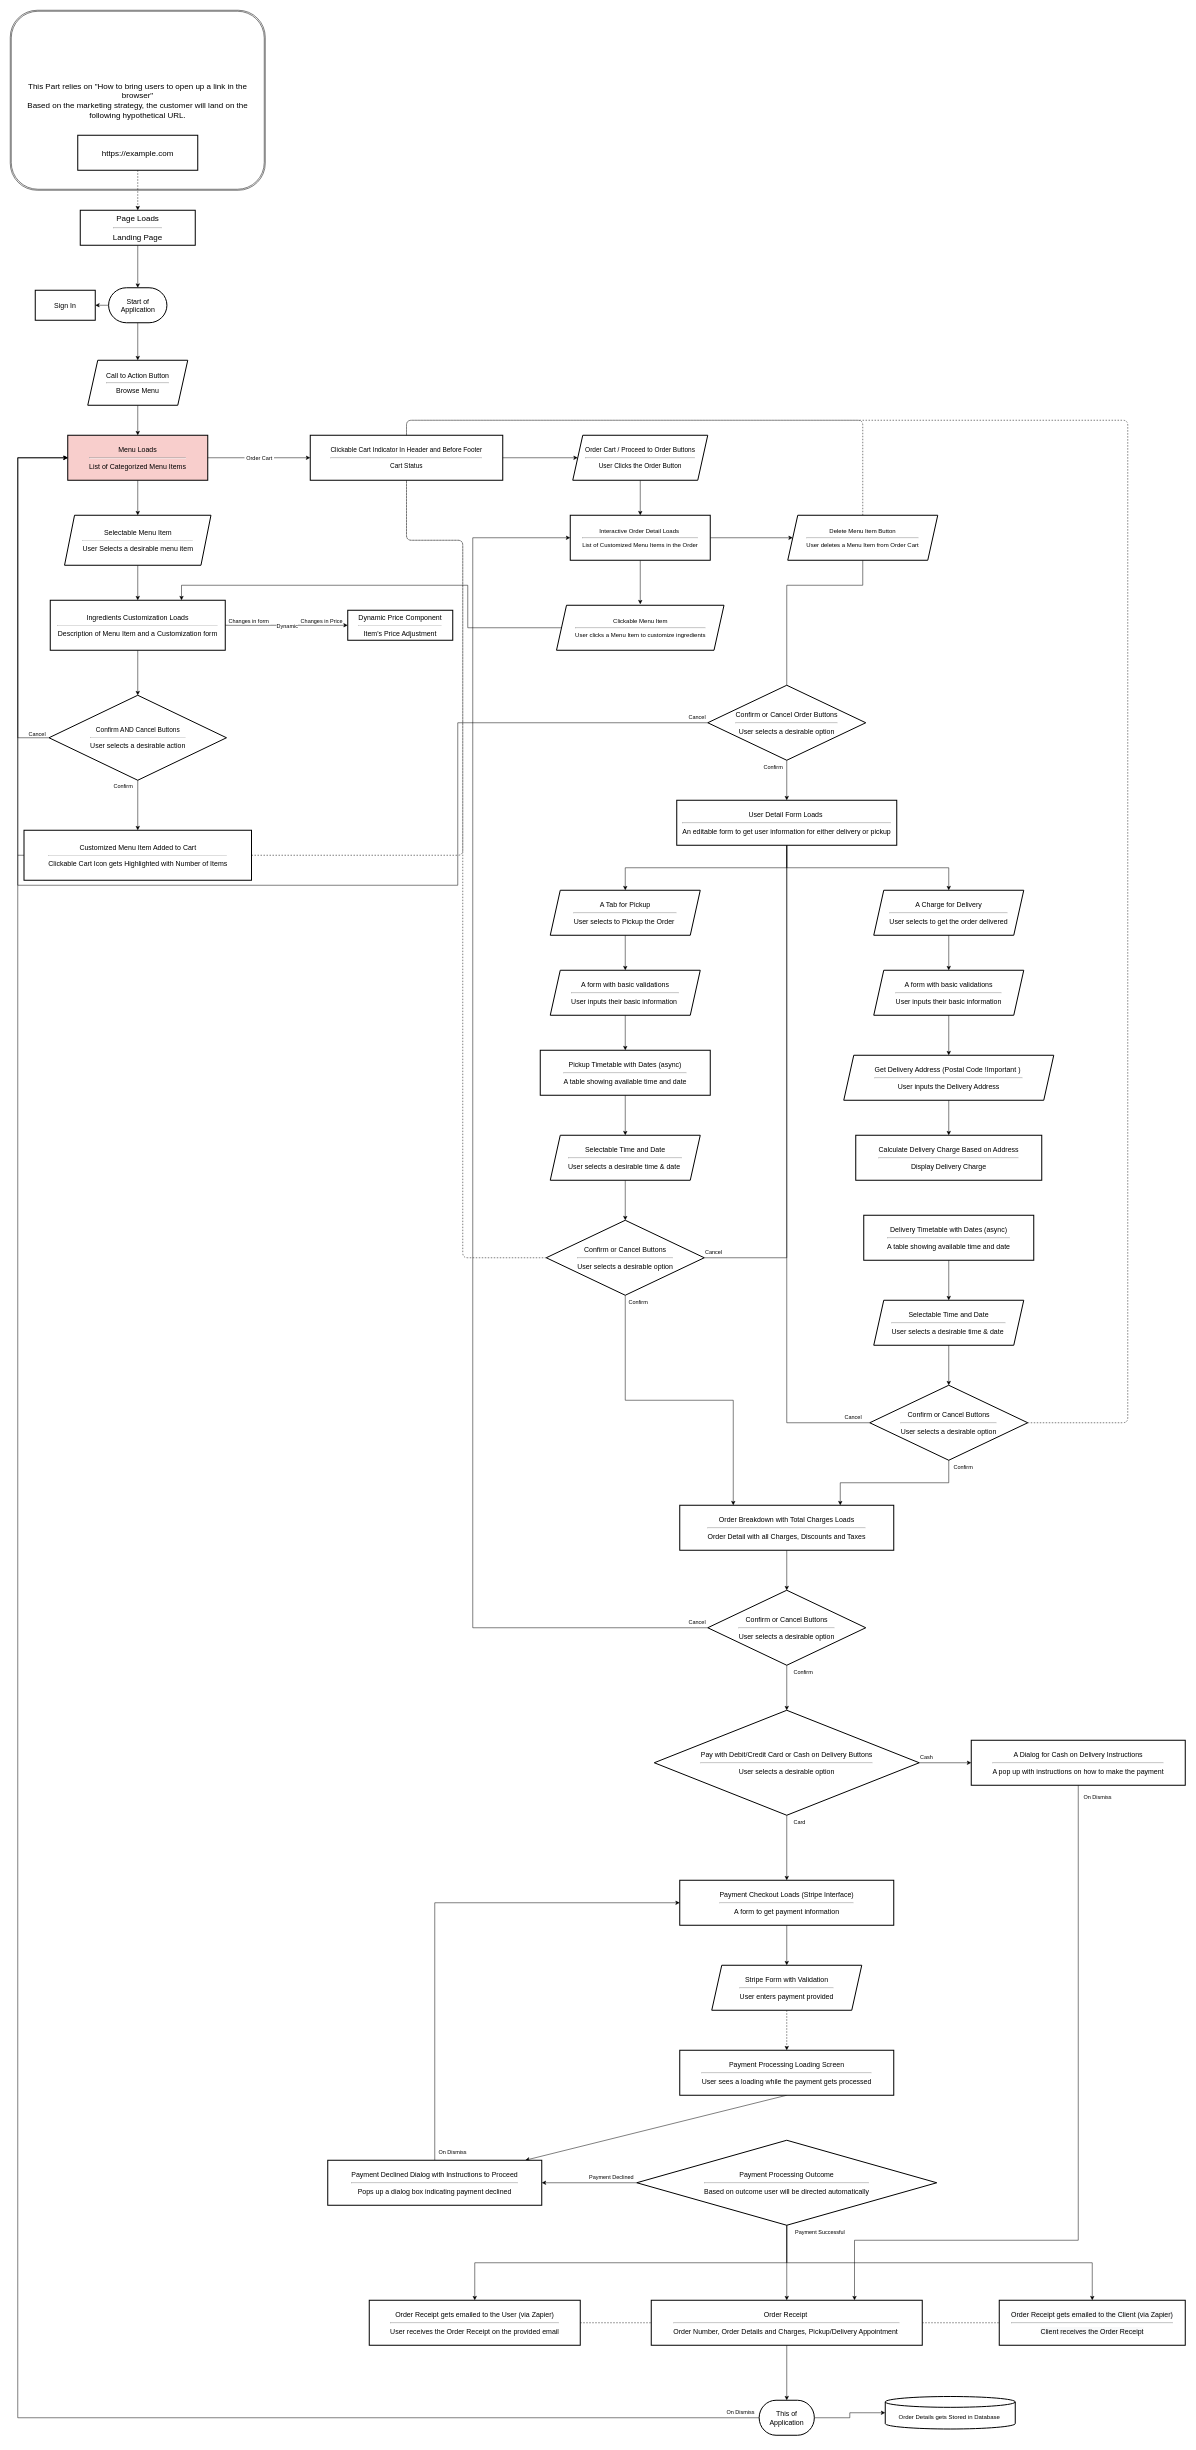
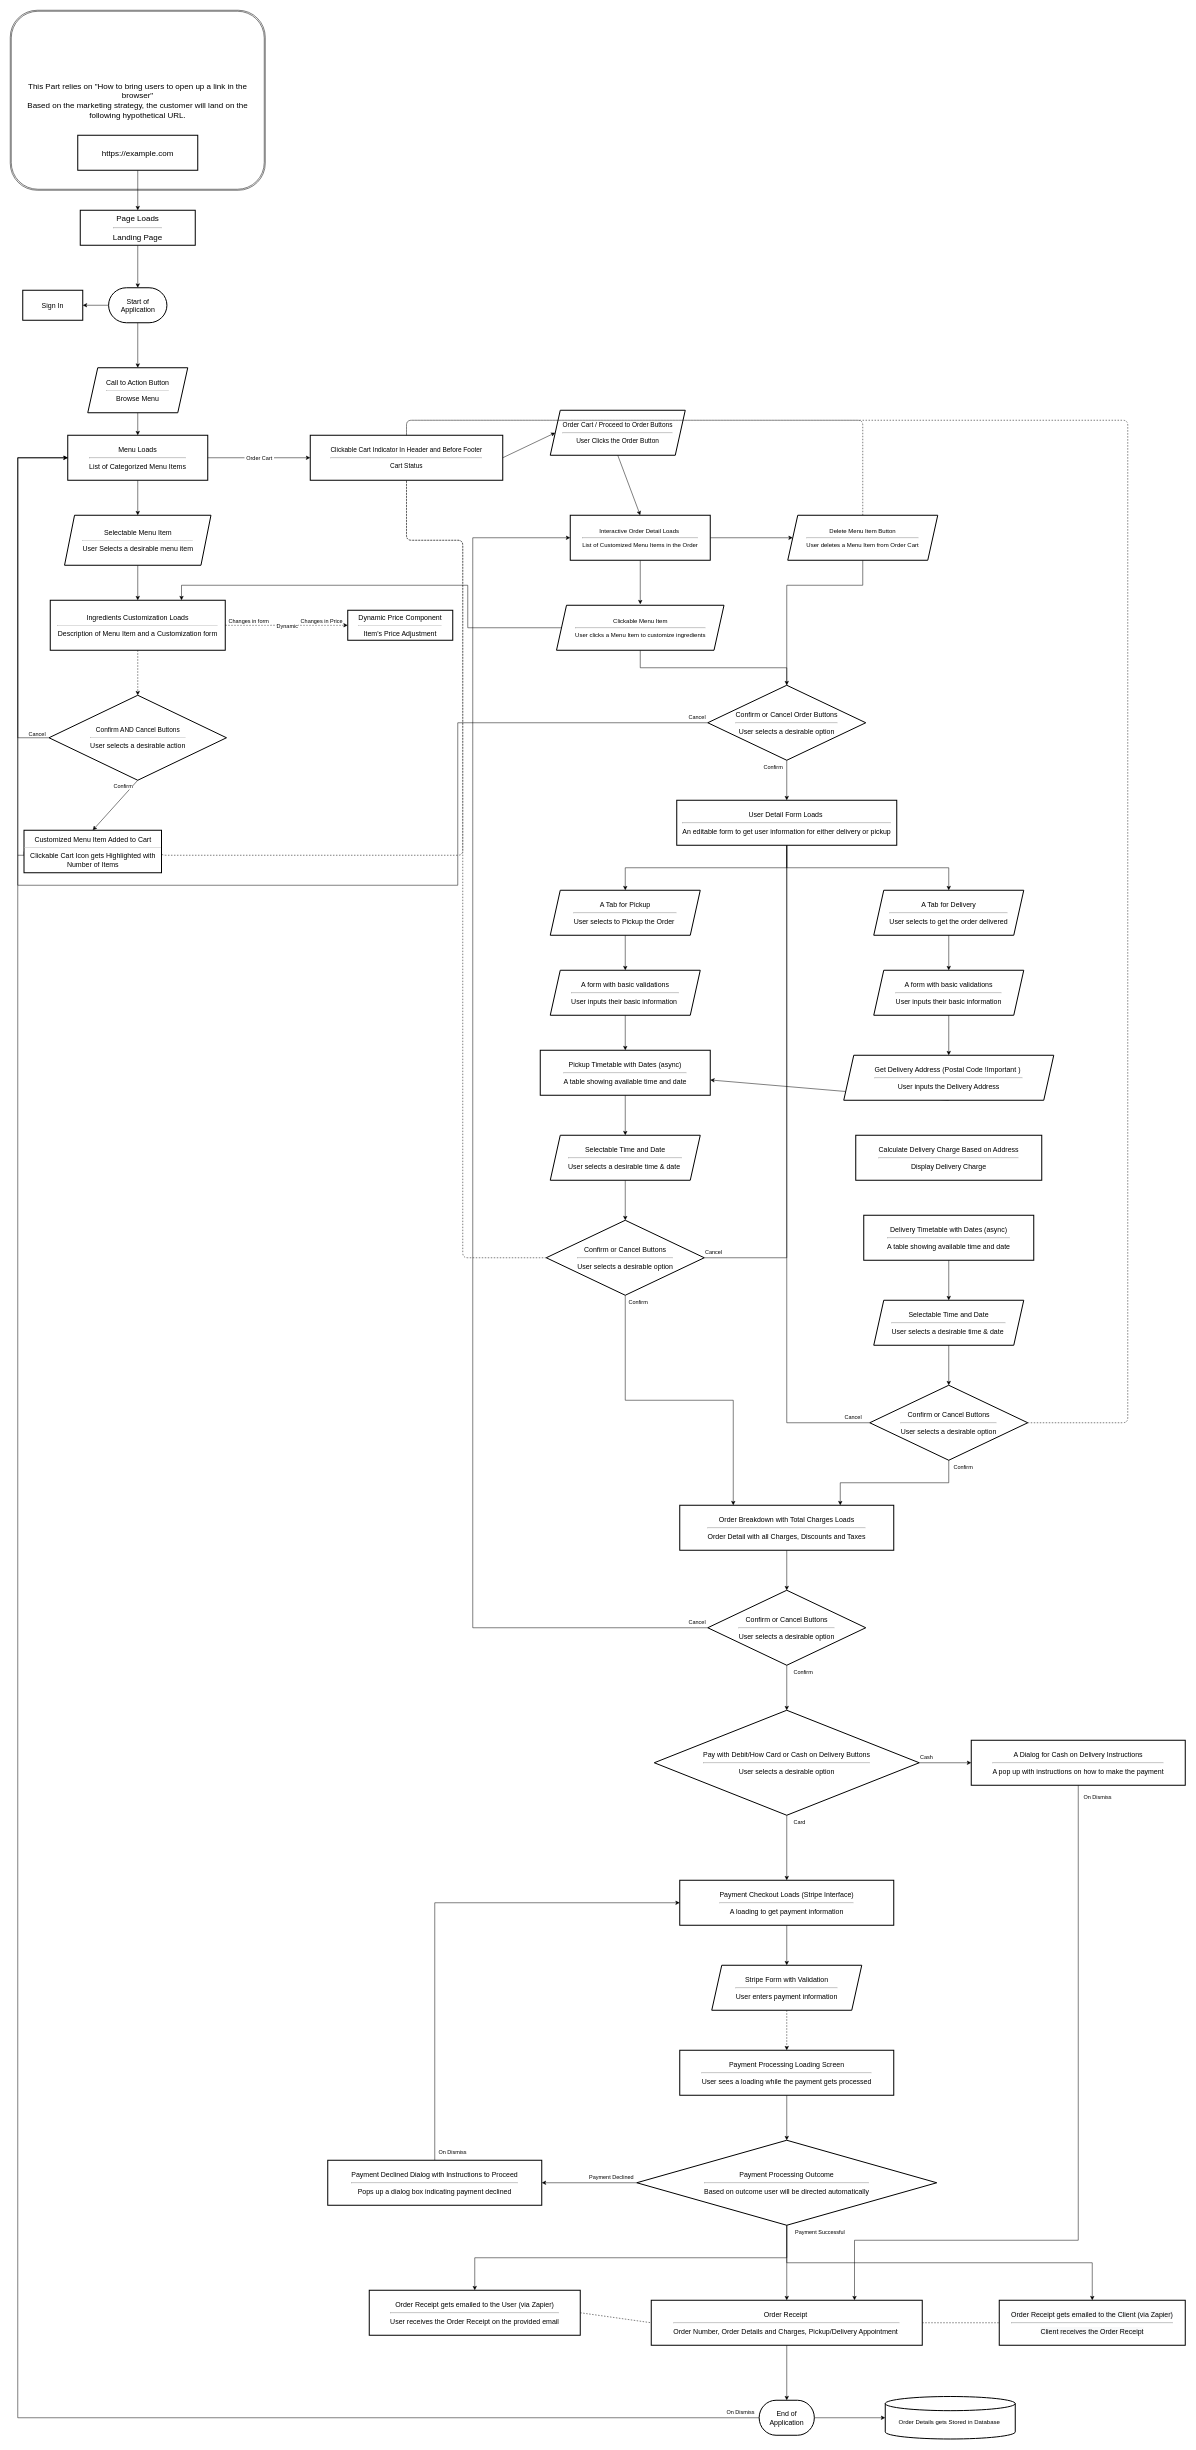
edge "https://example.com" -> "Page Loads Landing Page": style dashed -> solid
node "Sign In": moved (65, 305) -> (53, 305)
node "Call to Action Button Browse Menu": moved (138, 383) -> (138, 390)
edge "Confirm AND Cancel Buttons User selects a desirable action" -> "Menu Loads List of Categorized Menu Items": arrowhead classic -> none
node "Menu Loads List of Categorized Menu Items": fillcolor #f8cecc -> #ffffff
node "Order Cart / Proceed to Order Buttons User Clicks the Order Button": moved (640, 458) -> (618, 433)
edge "Ingredients Customization LoadsDescription of Menu Item and a Customization form" -> "Dynamic Price Component Item's Price Adjustment": style solid -> dashed
edge "Clickable Menu Item User clicks a Menu Item to customize ingredients" -> "Confirm or Cancel Order Buttons User selects a desirable option": added
edge "Ingredients Customization LoadsDescription of Menu Item and a Customization form" -> "Confirm AND Cancel Buttons User selects a desirable action": style solid -> dashed
node "Customized Menu Item Added to Cart Clickable Cart Icon gets Highlighted with Number of Items": size 228x50 -> 138x43
node "A Charge for Delivery User selects to get the order delivered": label "A Charge for Delivery User selects to get the order delivered" -> "A Tab for Delivery User selects to get the order delivered"
edge "Get Delivery Address (Postal Code !Important ) User inputs the Delivery Address" -> "Calculate Delivery Charge Based on Address Display Delivery Charge": now "Get Delivery Address (Postal Code !Important ) User inputs the Delivery Address" -> "Pickup Timetable with Dates (async) A table showing available time and date"
node "Pay with Debit/Credit Card or Cash on Delivery Buttons User selects a desirable option": label "Pay with Debit/Credit Card or Cash on Delivery Buttons User selects a desirable option" -> "Pay with Debit/How Card or Cash on Delivery Buttons User selects a desirable option"
node "Payment Checkout Loads (Stripe Interface) A form to get payment information": label "Payment Checkout Loads (Stripe Interface) A form to get payment information" -> "Payment Checkout Loads (Stripe Interface) A loading to get payment information"
node "Stripe Form with Validation User enters payment provided": label "Stripe Form with Validation User enters payment provided" -> "Stripe Form with Validation User enters payment information"
edge "Payment Processing Loading Screen User sees a loading while the payment gets processed" -> "Payment Declined Dialog with Instructions to Proceed Pops up a dialog box indicating payment declined": now "Payment Processing Loading Screen User sees a loading while the payment gets processed" -> "Payment Processing Outcome Based on outcome user will be directed automatically"
node "Order Receipt gets emailed to the User (via Zapier) User receives the Order Receipt on the provided email": moved (475, 2323) -> (475, 2313)
node "Order Details gets Stored in Database": size 130x33 -> 130x43
node "This of Application": label "This of Application" -> "End of Application"
